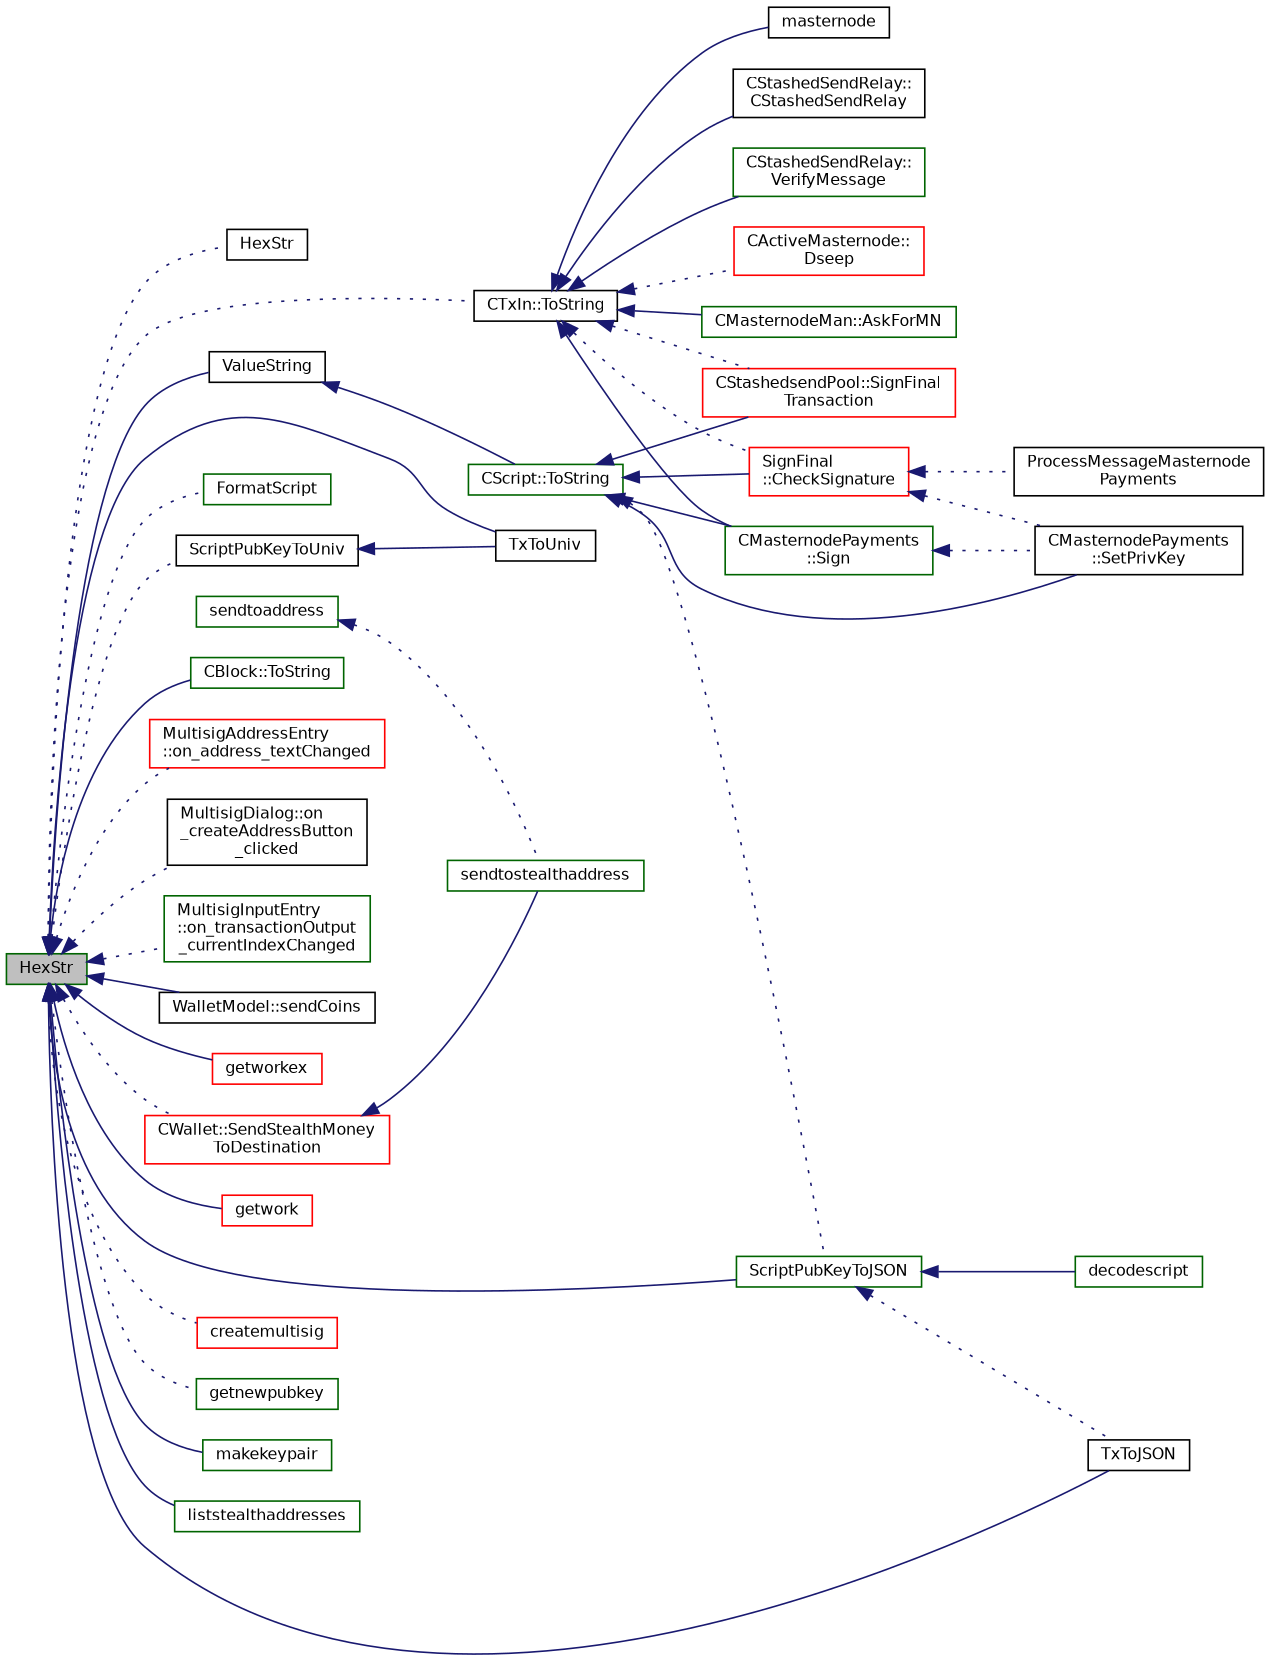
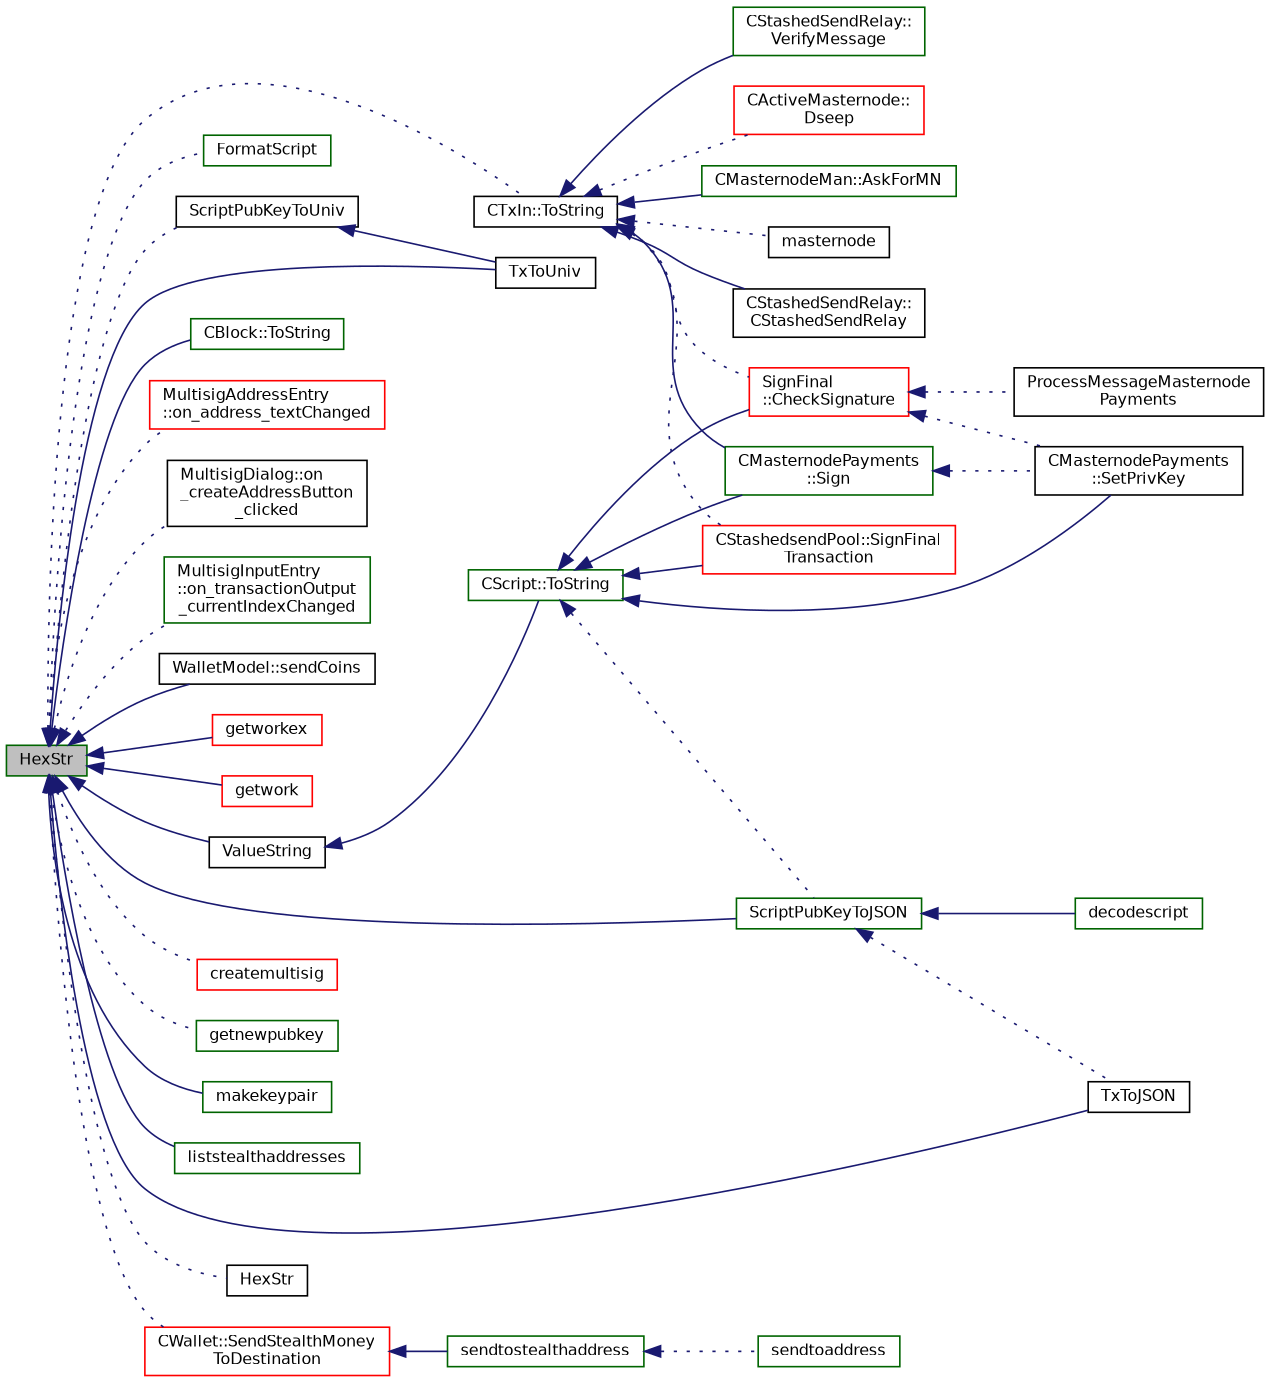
edge "masternode" -> "CTxIn::ToString": style solid -> dotted
edge "sendtostealthaddress" -> "sendtoaddress": reversed
